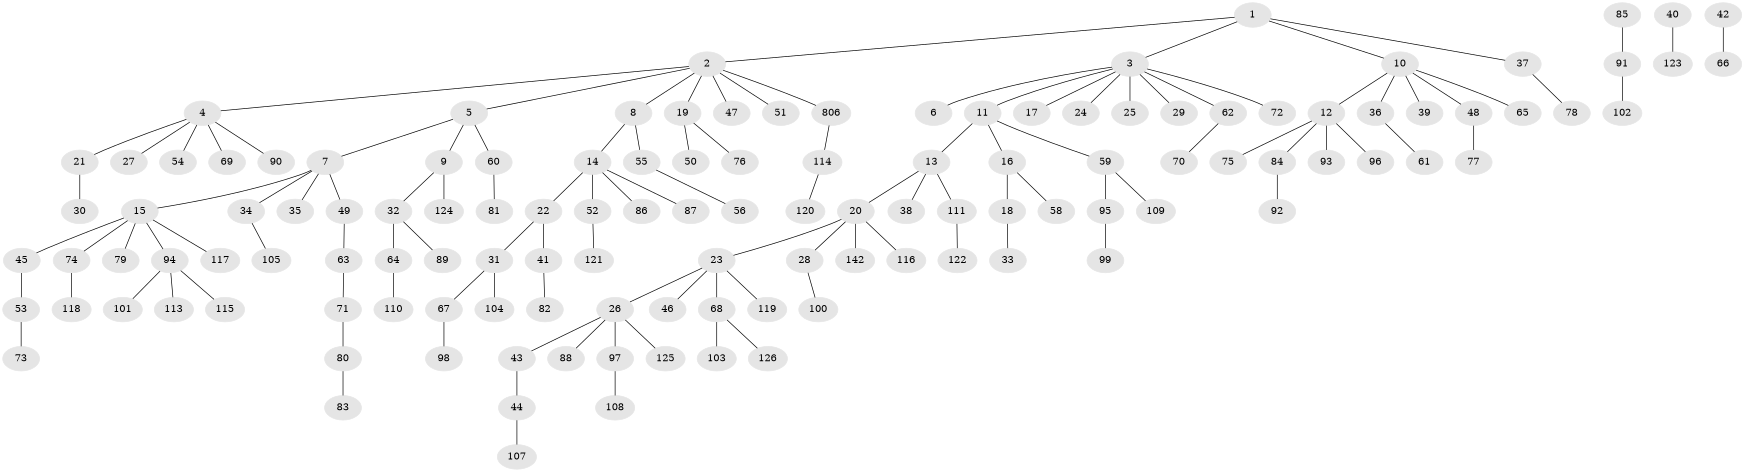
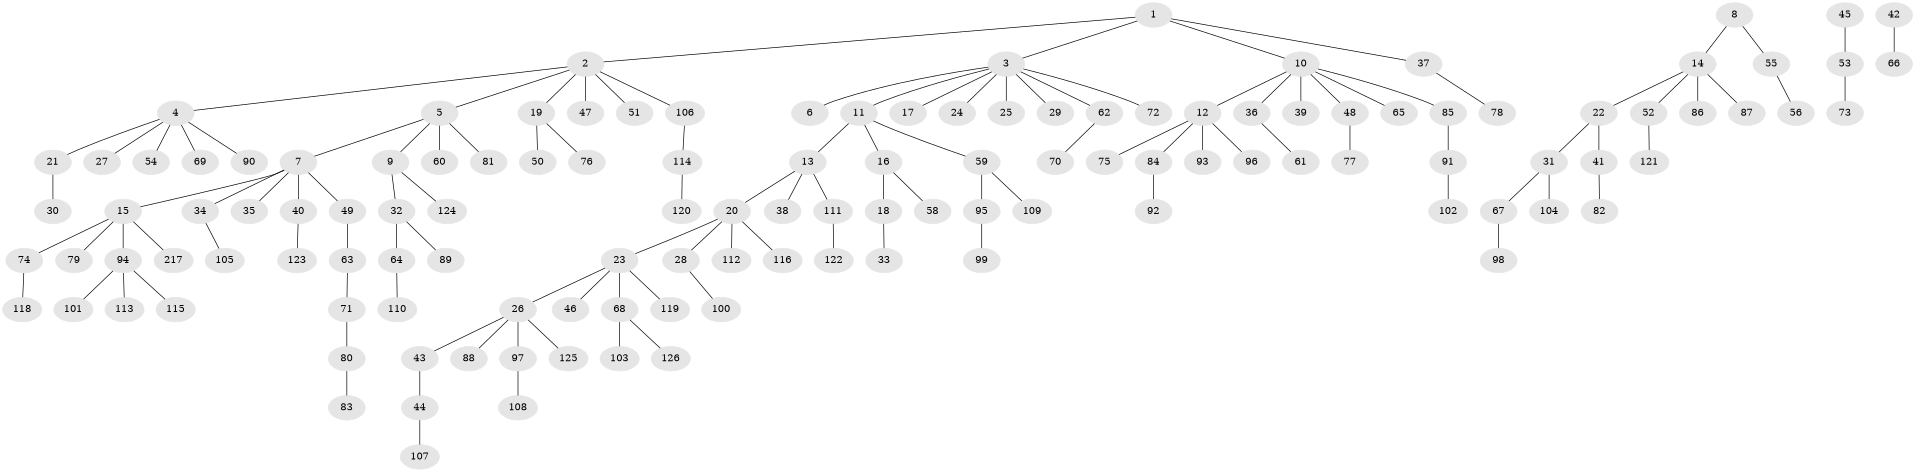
edge "10" -- "85": added
edge "2" -- "8": removed
node "806": label "806" -> "106"
edge "7" -- "40": added
edge "60" -- "81": now "5" -- "81"
edge "15" -- "45": removed
node "117": label "117" -> "217"
node "142": label "142" -> "112"
